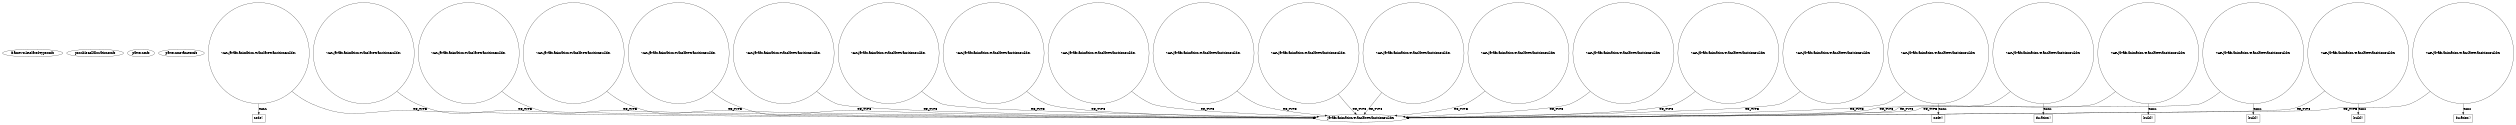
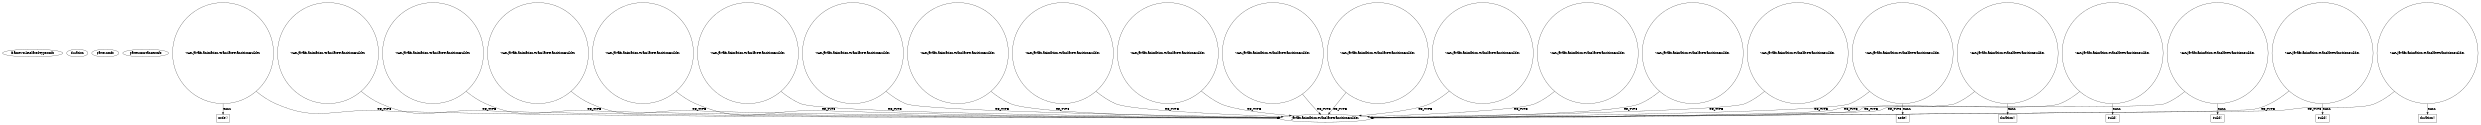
node "possibleCollaborationsInfo": label "possibleCollaborationsInfo" -> "duration"
